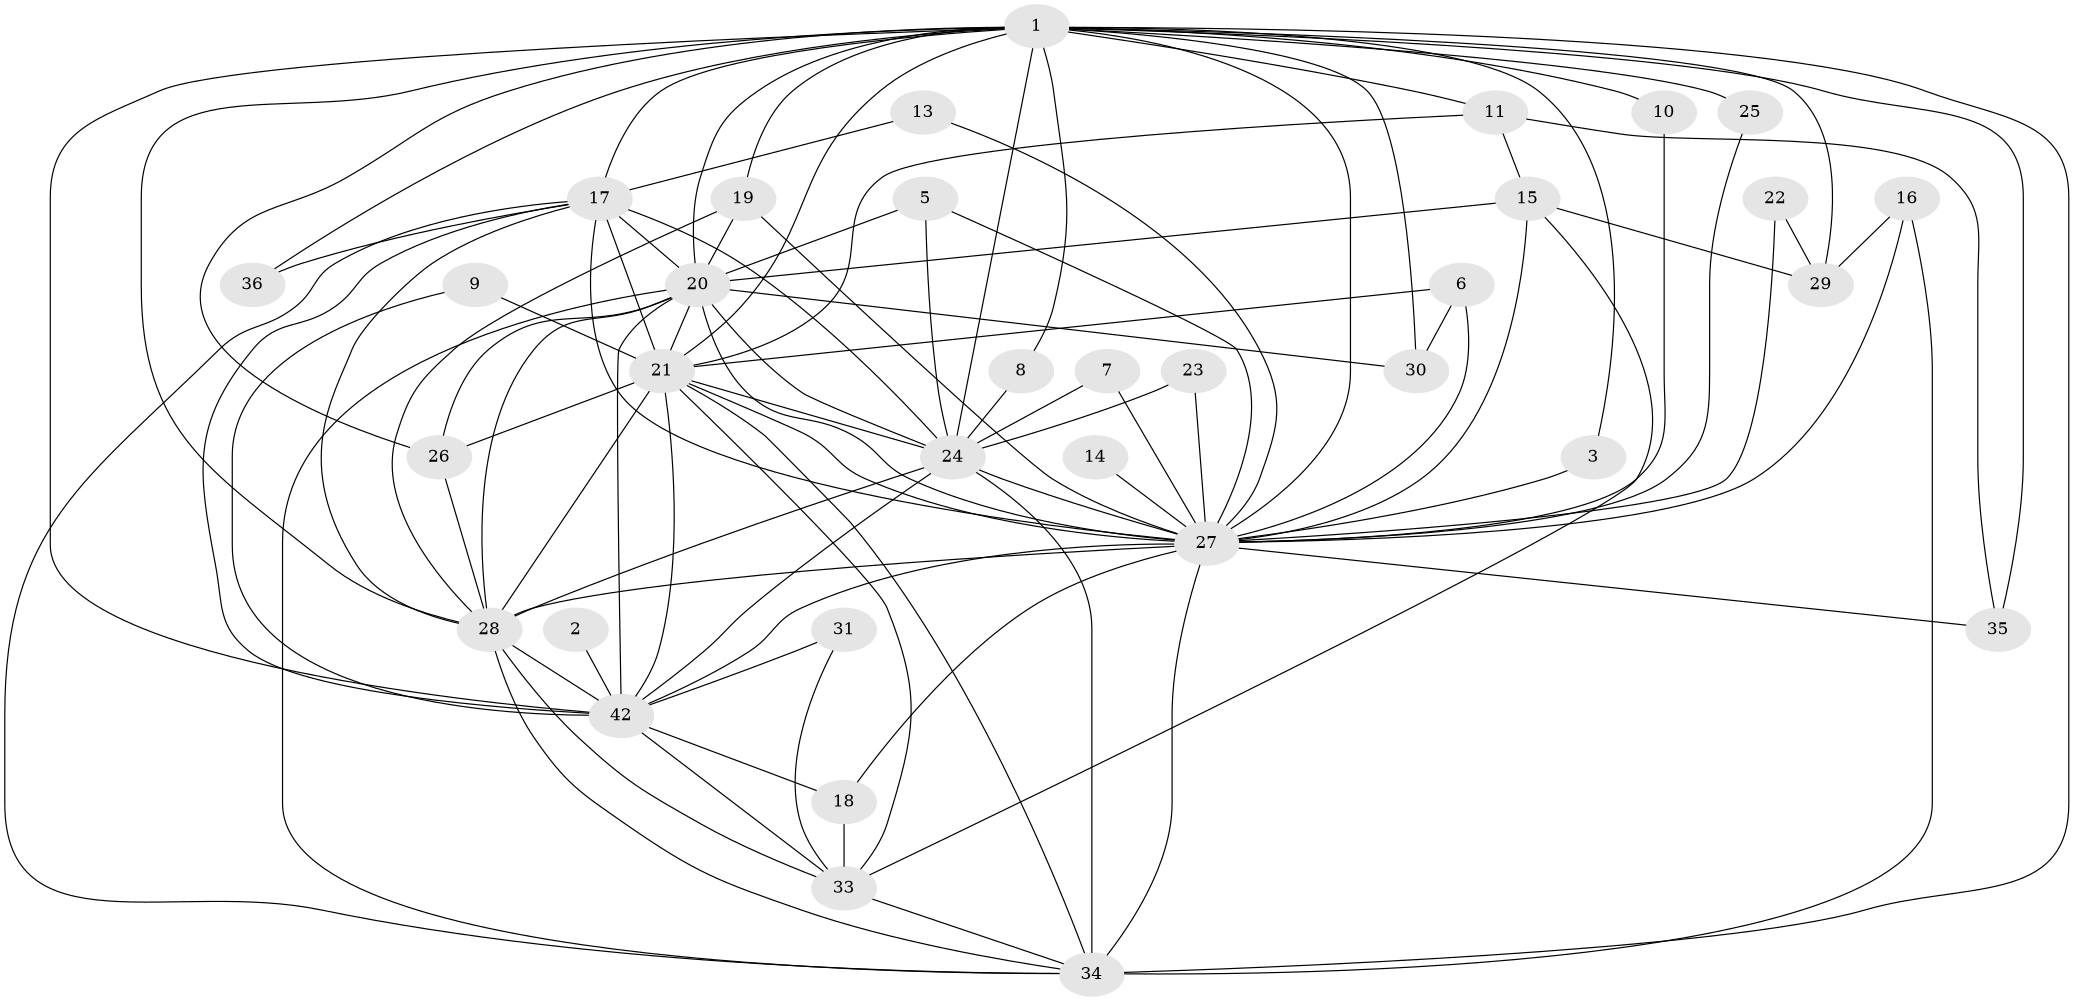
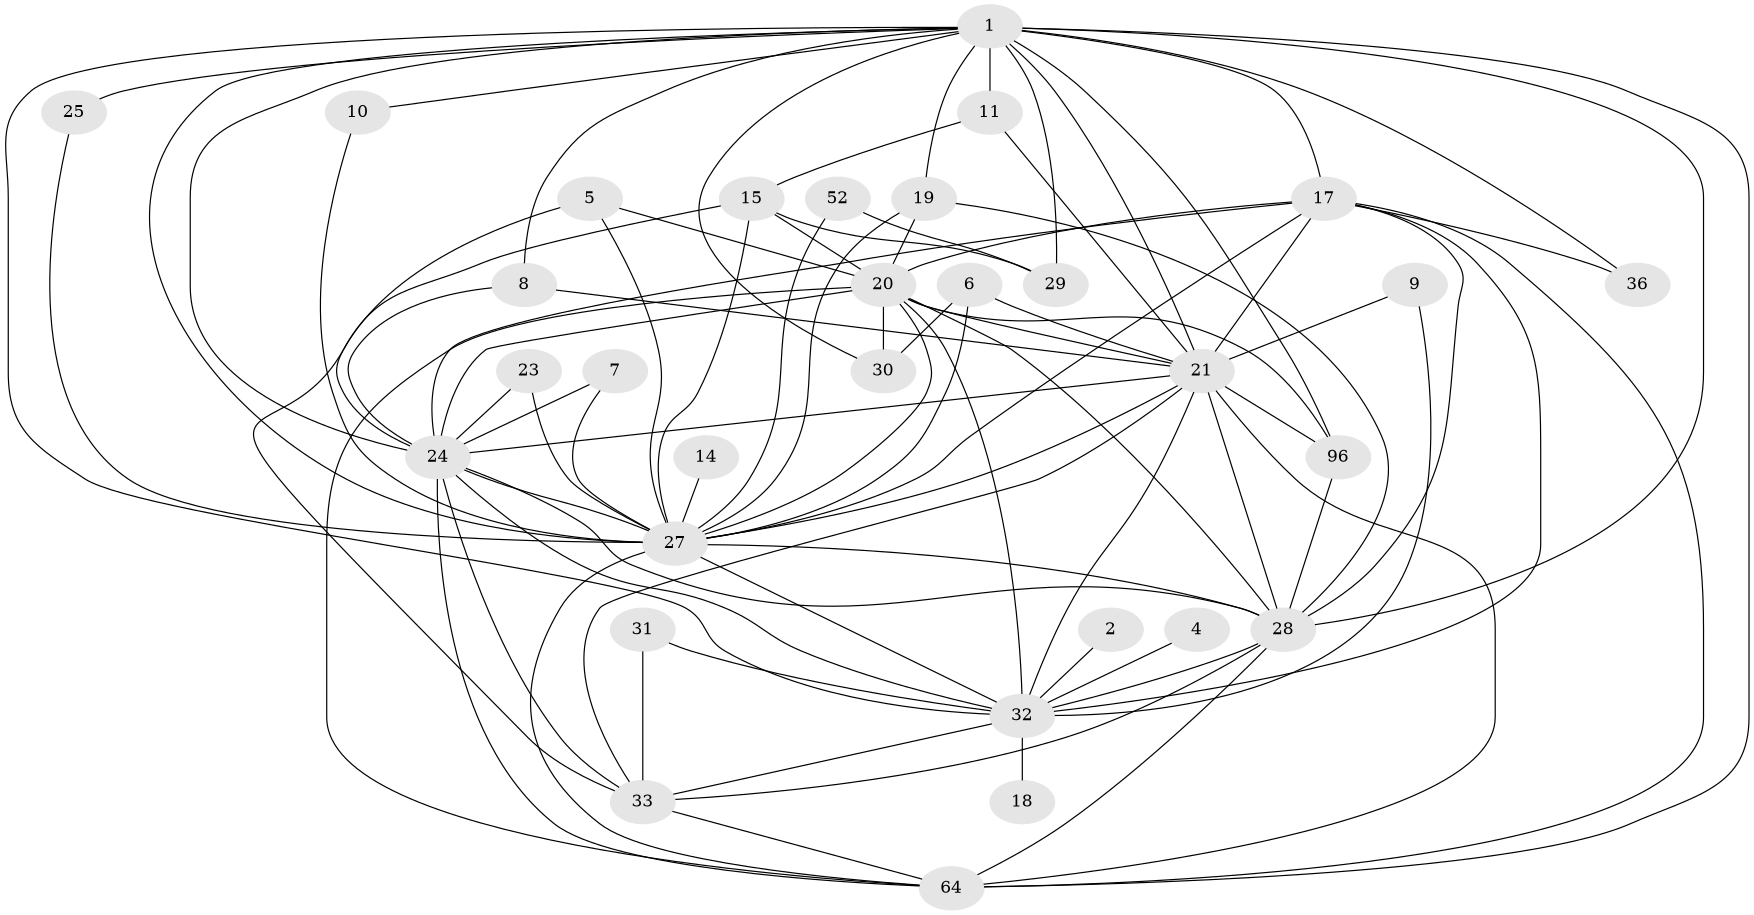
edge "1" -- "20": removed
node "13": removed
node "22": label "22" -> "52"
node "16": removed
edge "8" -- "21": added
node "26": label "26" -> "96"
node "3": removed
node "4": added
node "35": removed
edge "27" -- "18": removed
node "42": label "42" -> "32"
edge "18" -- "33": now "24" -- "33"
node "34": label "34" -> "64"
